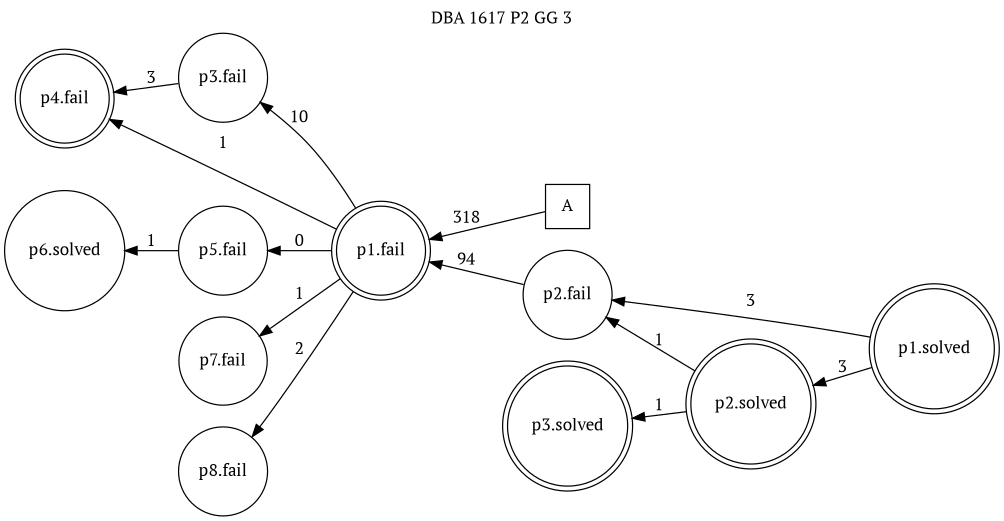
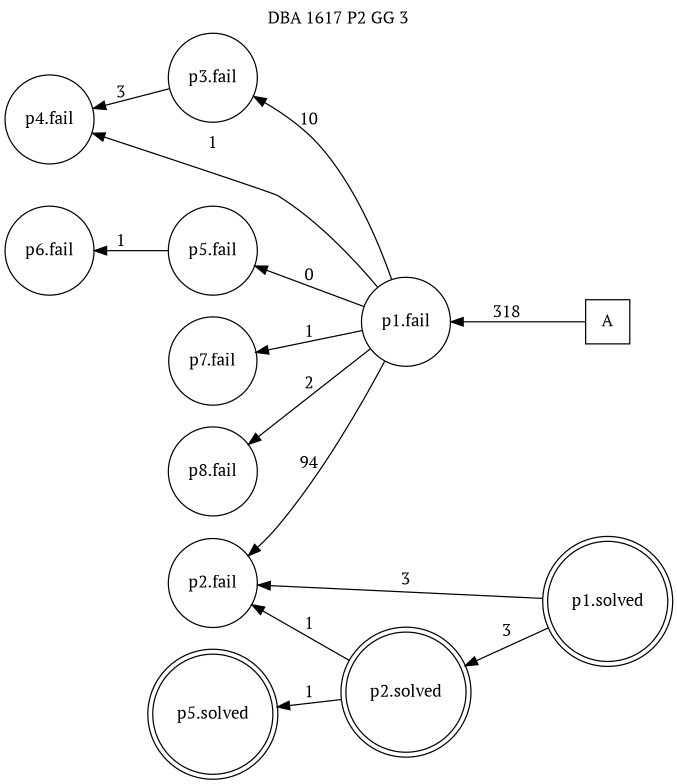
node "p4.fail": shape doublecircle -> circle
node "p6.solved": label "p6.solved" -> "p6.fail"
node "p1.fail": shape doublecircle -> circle
edge "p2.fail" -> "p1.fail": reversed
node "p3.solved": label "p3.solved" -> "p5.solved"
